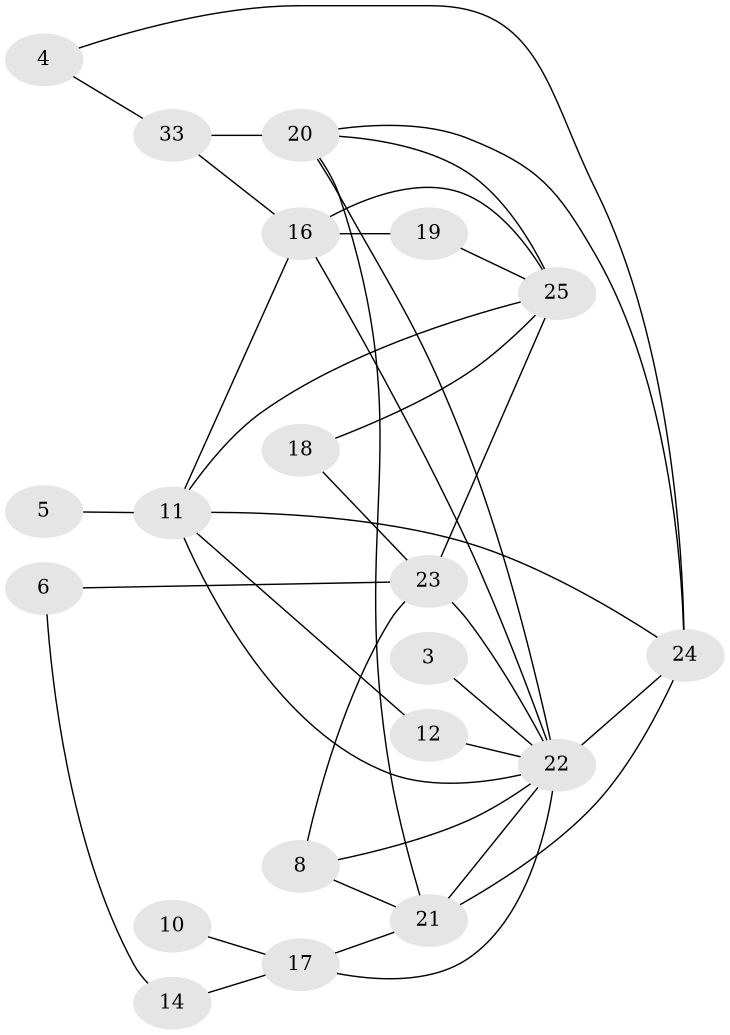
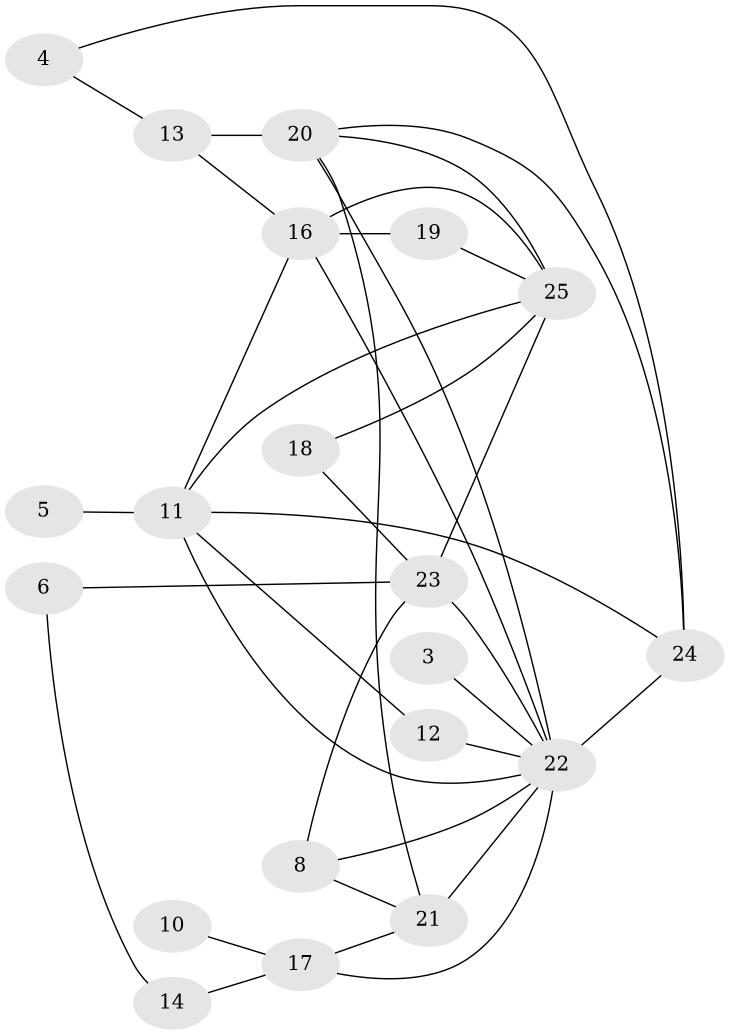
node "33": label "33" -> "13"
edge "24" -- "21": removed
